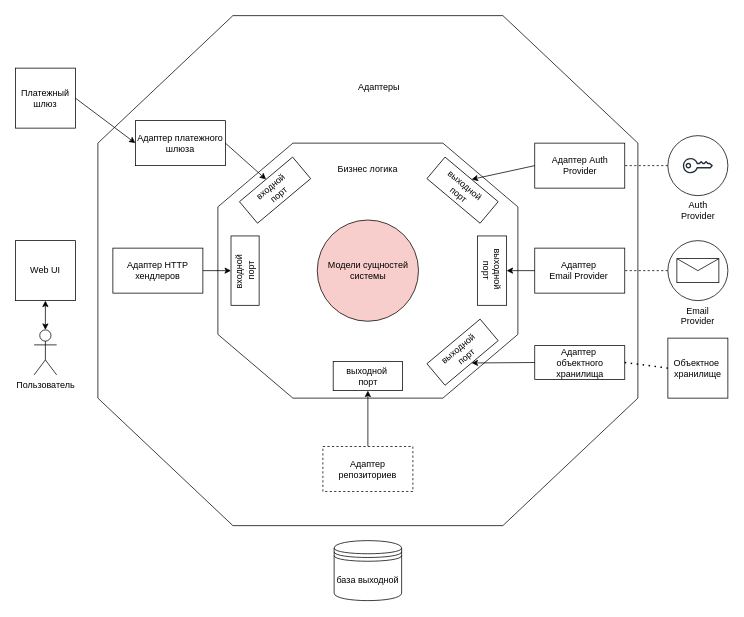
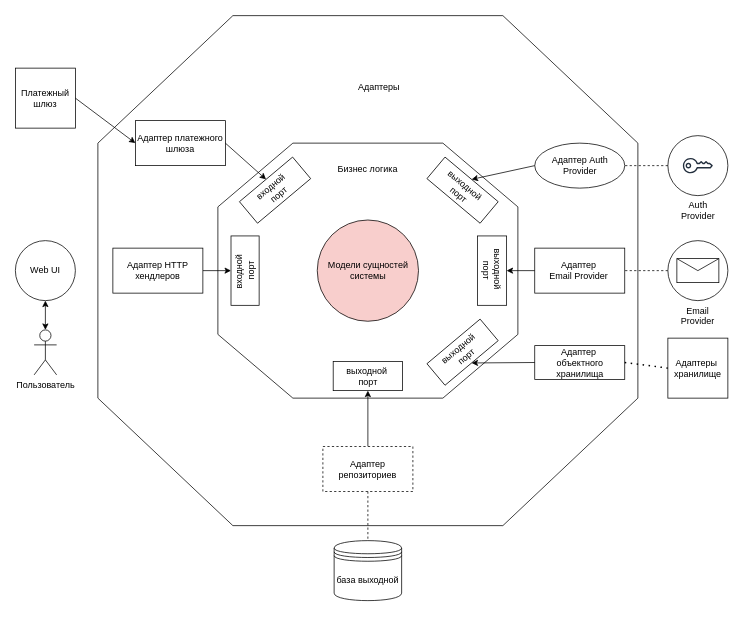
node "Адаптер Auth Provider": shape rectangle -> ellipse
node "Web UI": shape rectangle -> ellipse
node "Объектное хранилище": label "Объектное хранилище" -> "Адаптеры хранилище"
edge "Адаптер репозиториев" -- "база выходной": added
